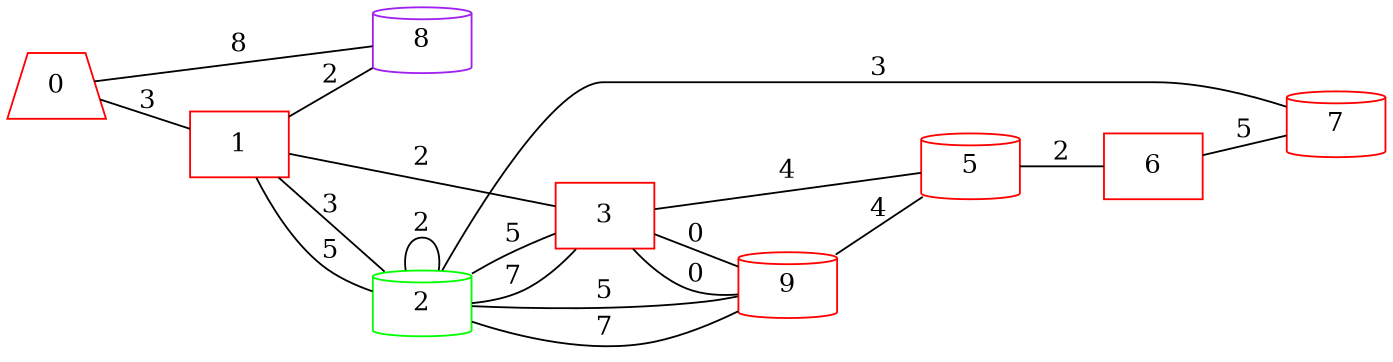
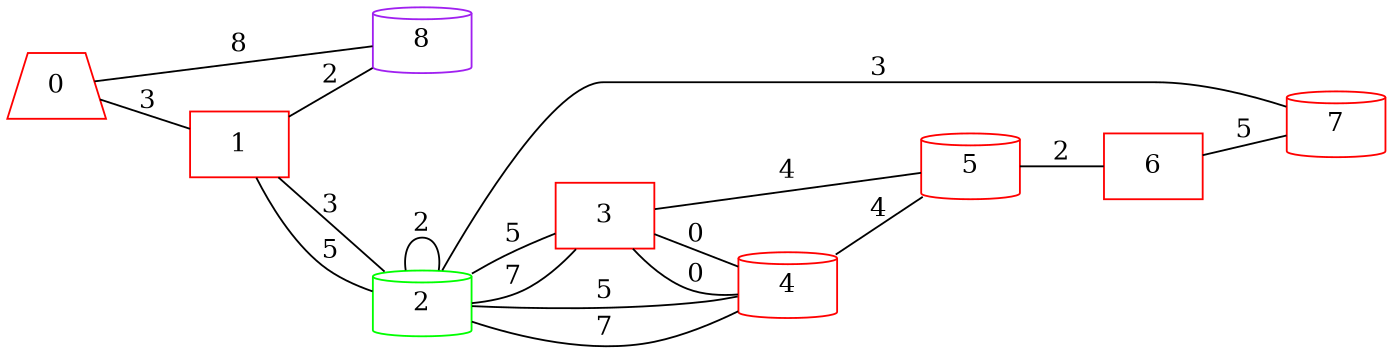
edge "1" -- "3": removed, label "2"
node "9": label "9" -> "4"
